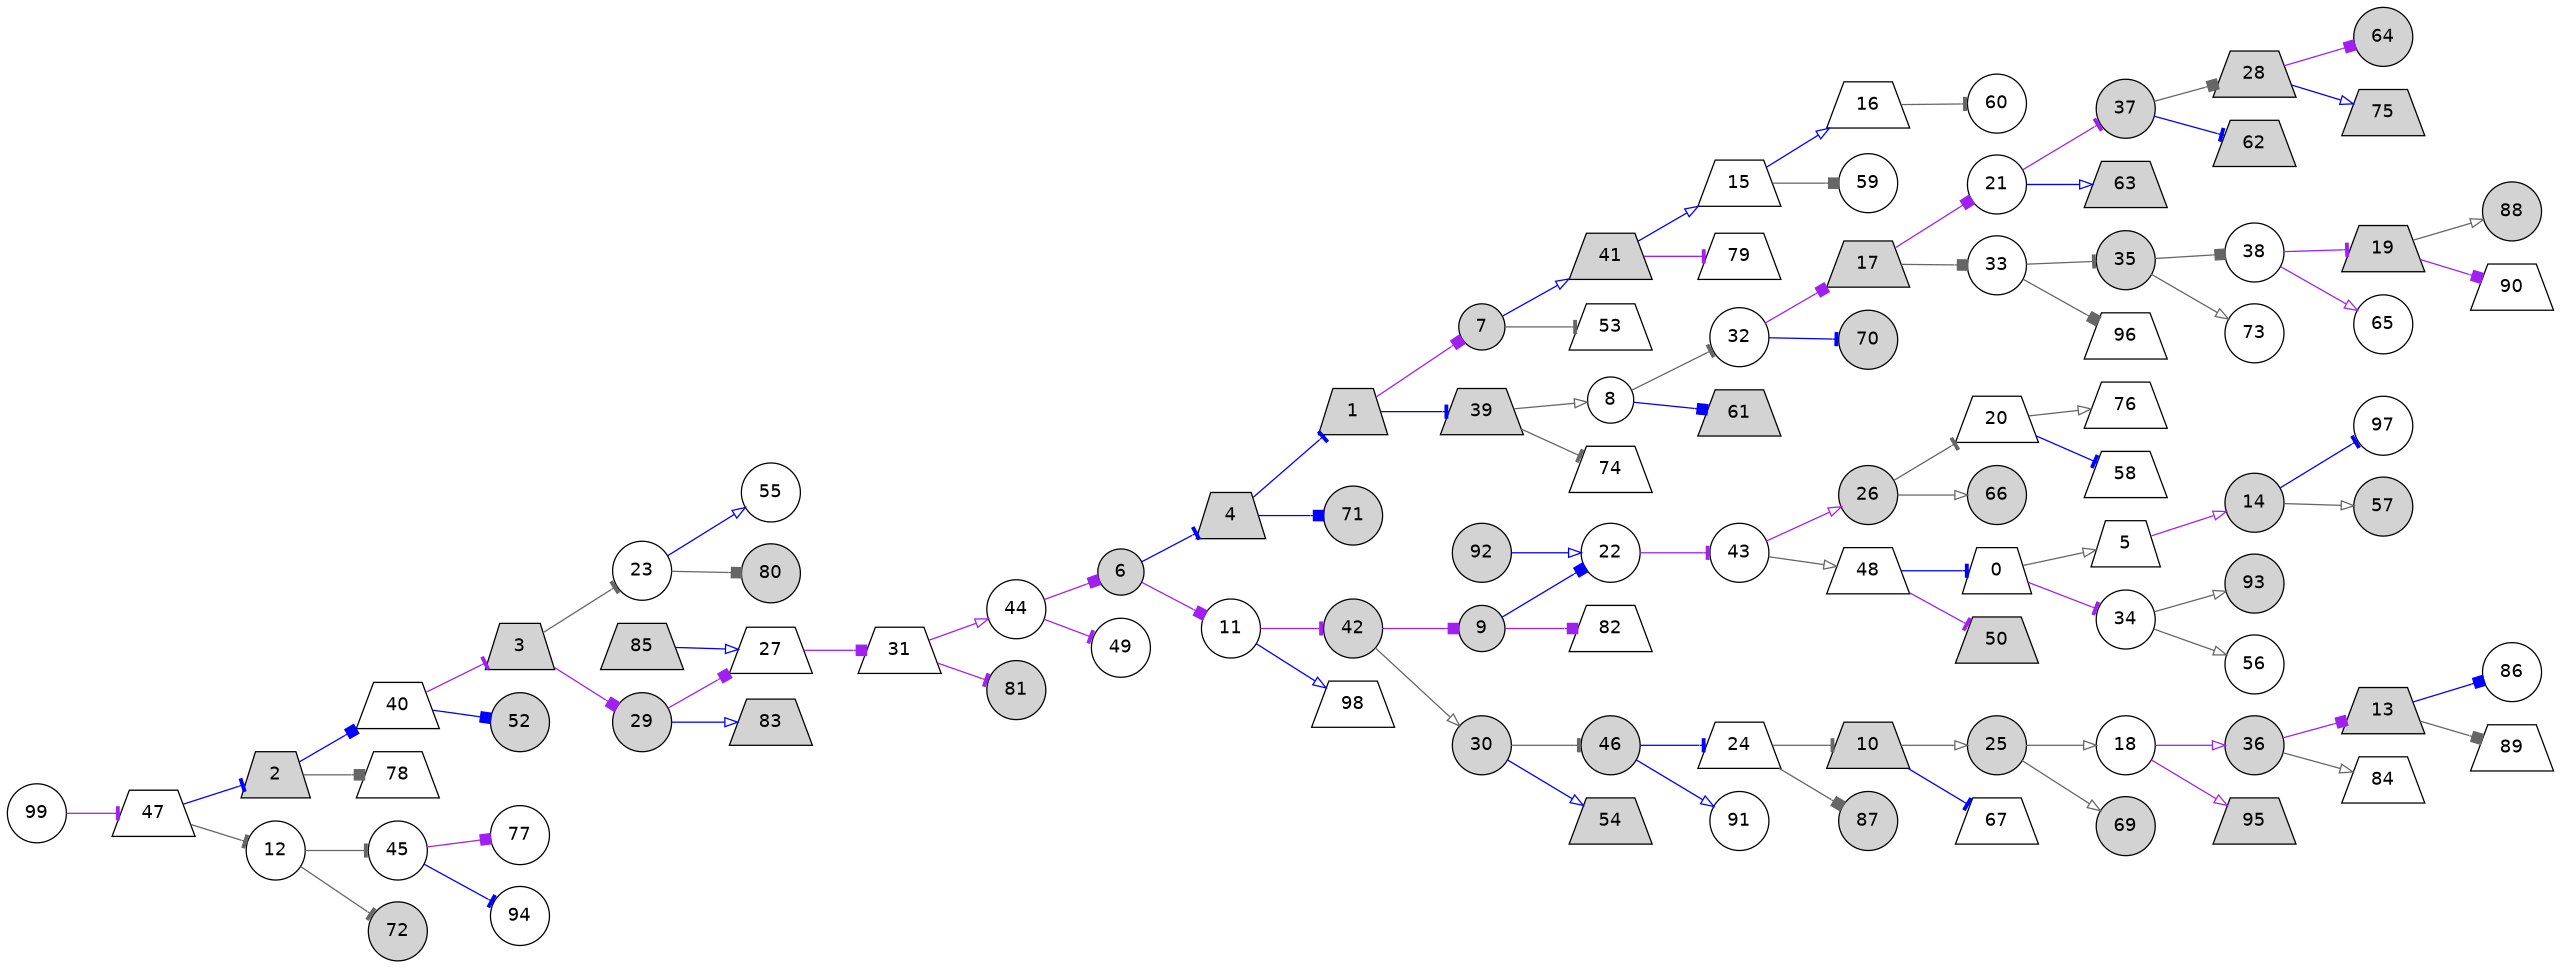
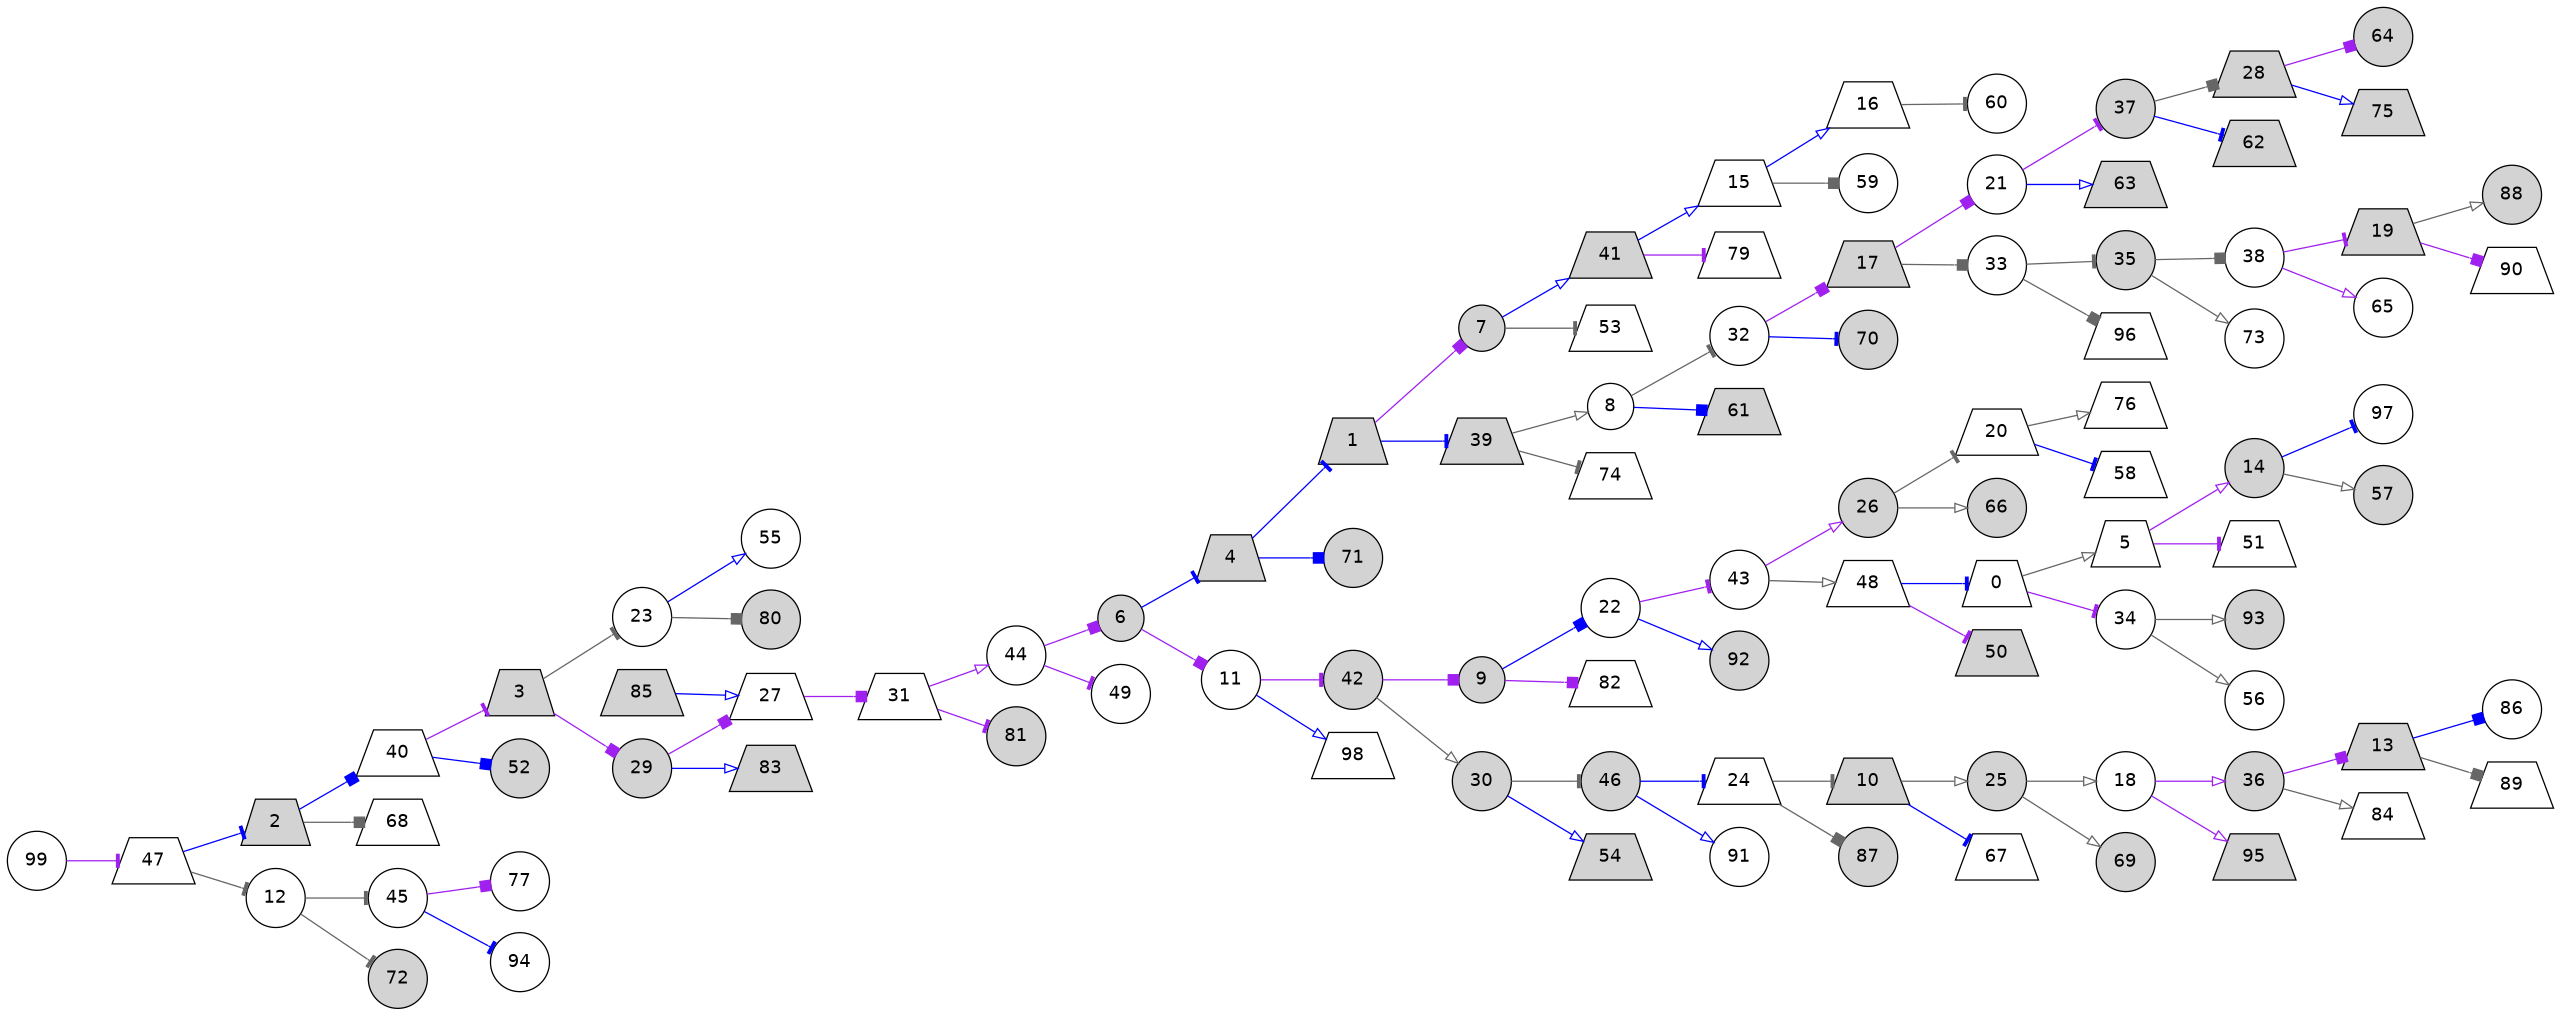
node "51": added
edge "92" -> "22": reversed
node "78": label "78" -> "68"
